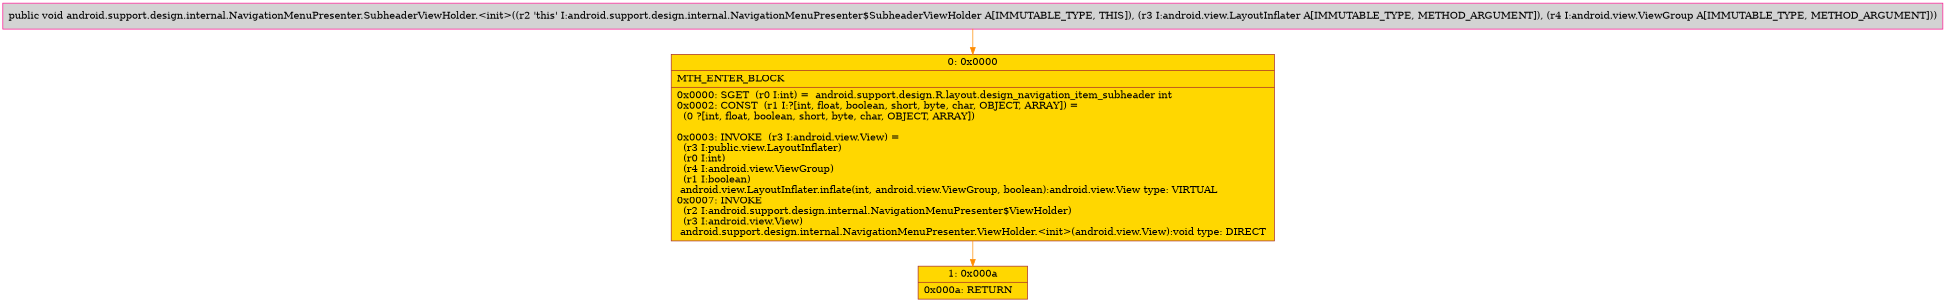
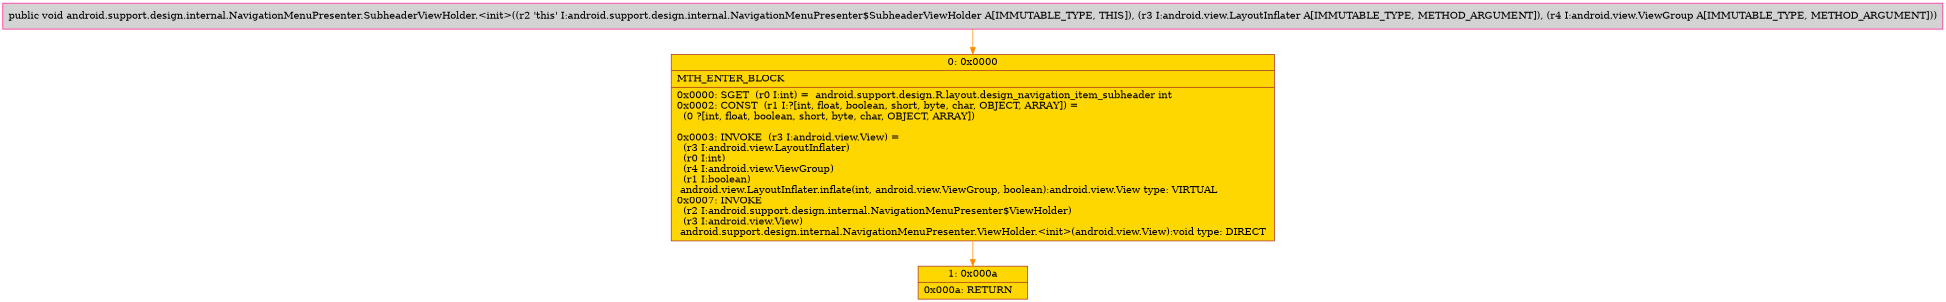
node "0: 0x0000": text "(r3 I:public.view.LayoutInflater)" -> "(r3 I:android.view.LayoutInflater)"
